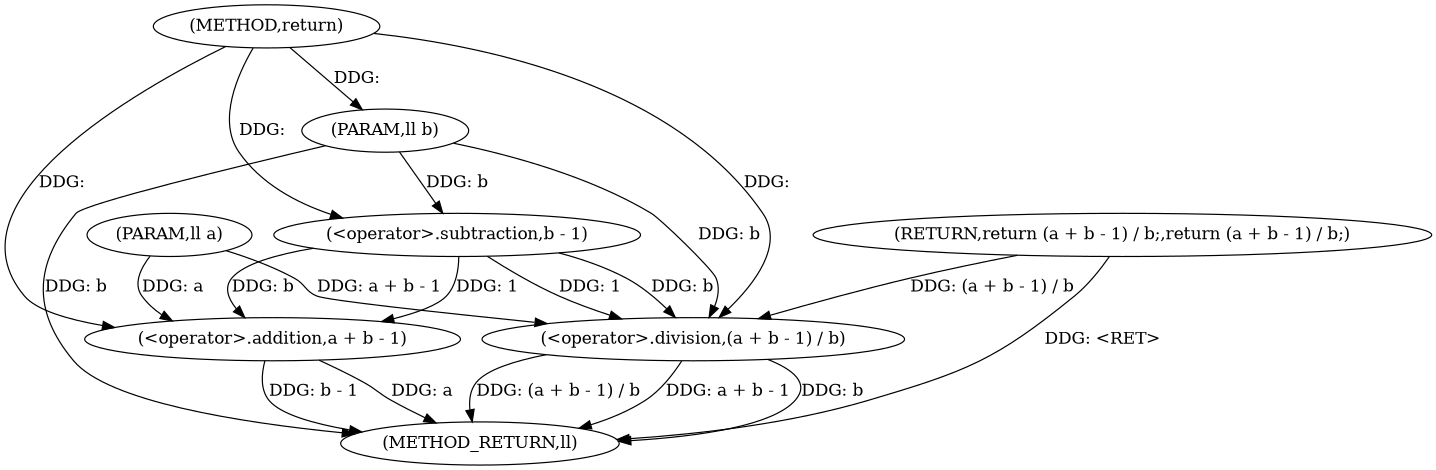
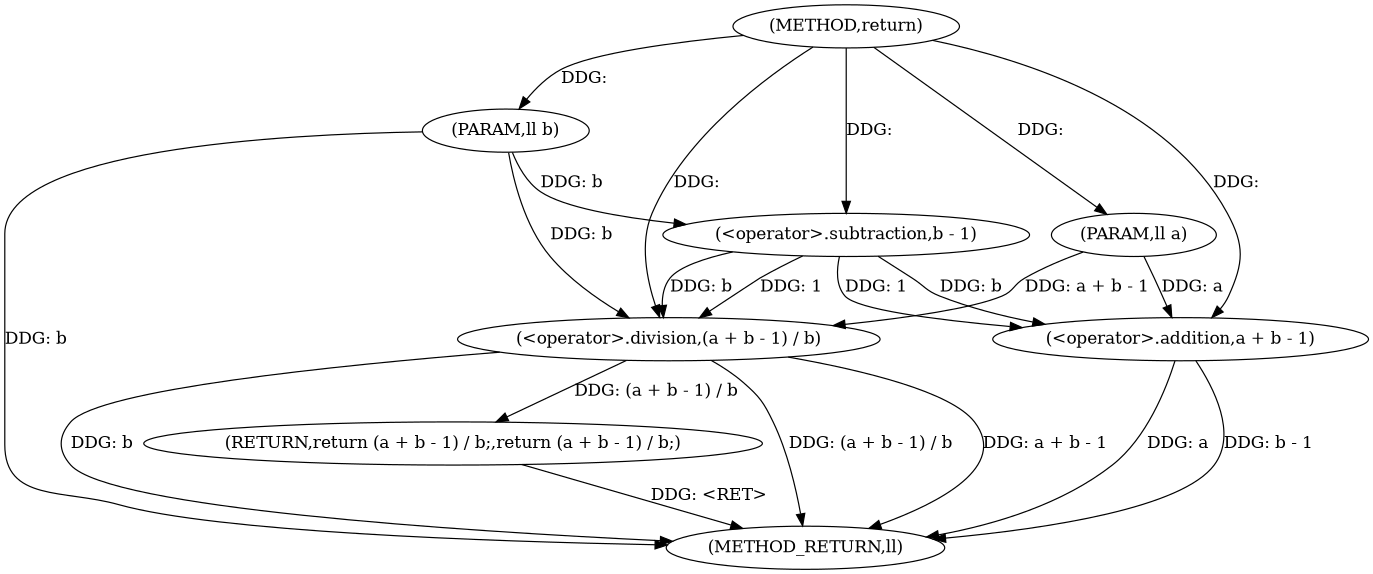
edge "(METHOD,return)" -> "(PARAM,ll a)": added, label "DDG:"
edge "(RETURN,return (a + b - 1) / b;,return (a + b - 1) / b;)" -> "(<operator>.division,(a + b - 1) / b)": reversed
